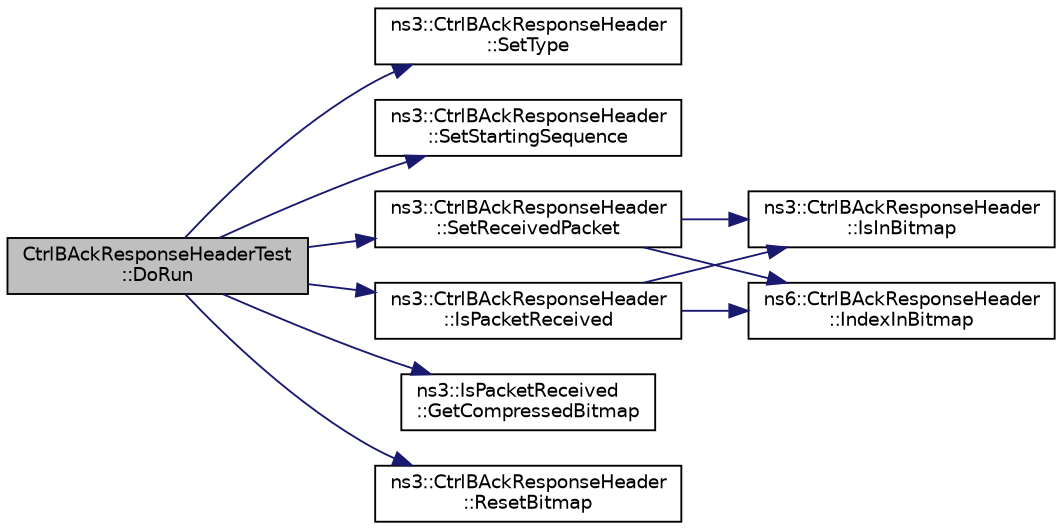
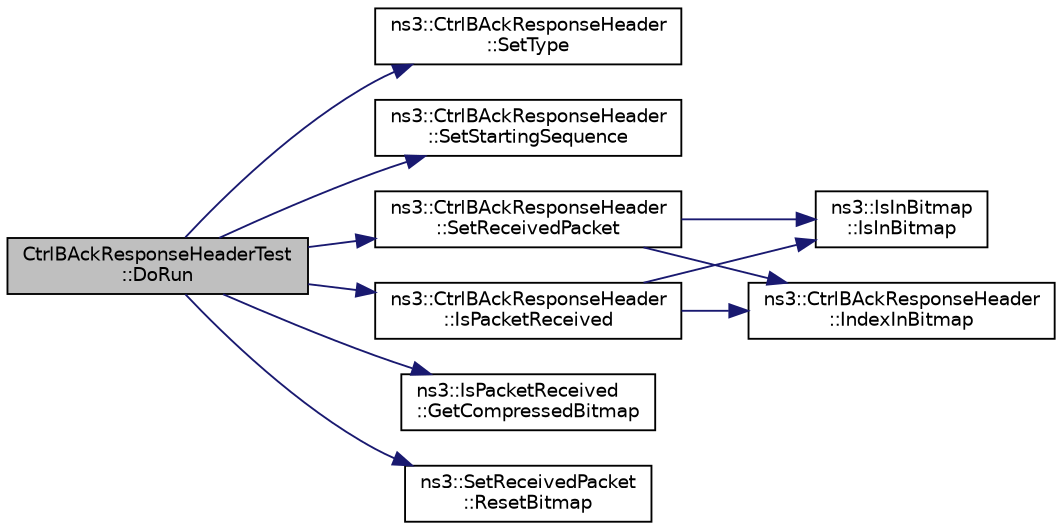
node "ns3::CtrlBAckResponseHeader ::IsInBitmap": label "ns3::CtrlBAckResponseHeader ::IsInBitmap" -> "ns3::IsInBitmap ::IsInBitmap"
node "ns6::CtrlBAckResponseHeader ::IndexInBitmap": label "ns6::CtrlBAckResponseHeader ::IndexInBitmap" -> "ns3::CtrlBAckResponseHeader ::IndexInBitmap"
node "ns3::CtrlBAckResponseHeader ::ResetBitmap": label "ns3::CtrlBAckResponseHeader ::ResetBitmap" -> "ns3::SetReceivedPacket ::ResetBitmap"
